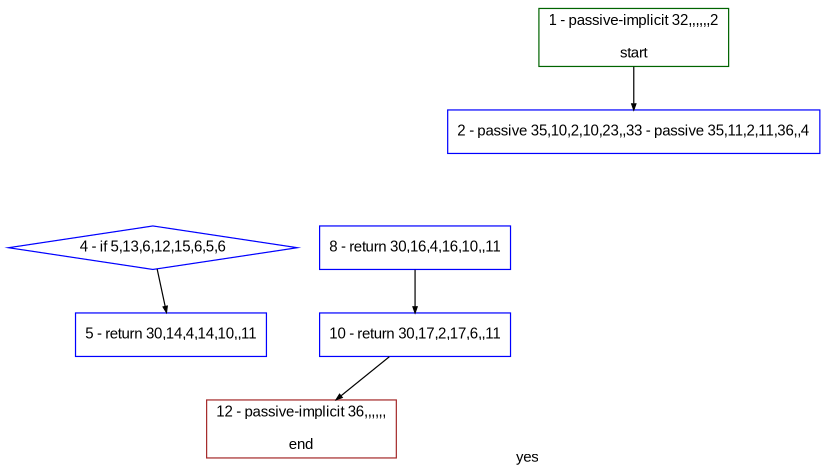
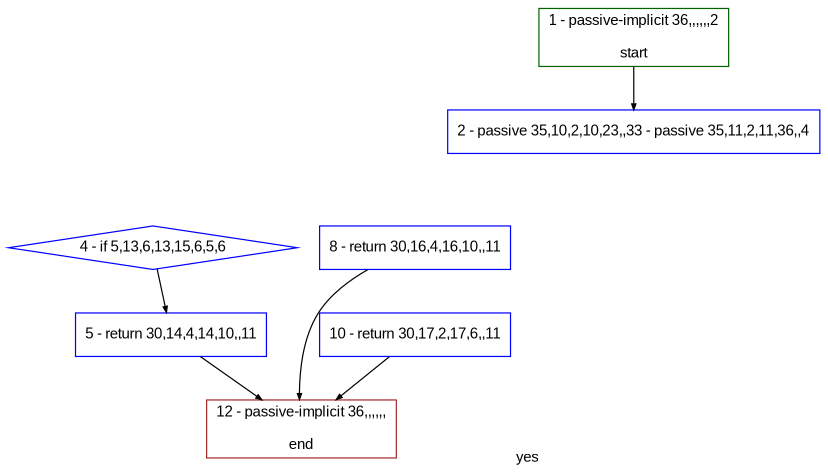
node "1 - passive-implicit 32,,,,,,2 start": label "1 - passive-implicit 32,,,,,,2 start" -> "1 - passive-implicit 36,,,,,,2 start"
node "4 - if 5,13,6,12,15,6,5,6": label "4 - if 5,13,6,12,15,6,5,6" -> "4 - if 5,13,6,13,15,6,5,6"
edge "8 - return 30,16,4,16,10,,11" -> "10 - return 30,17,2,17,6,,11": now "8 - return 30,16,4,16,10,,11" -> "12 - passive-implicit 36,,,,,, end"
edge "5 - return 30,14,4,14,10,,11" -> "12 - passive-implicit 36,,,,,, end": added
